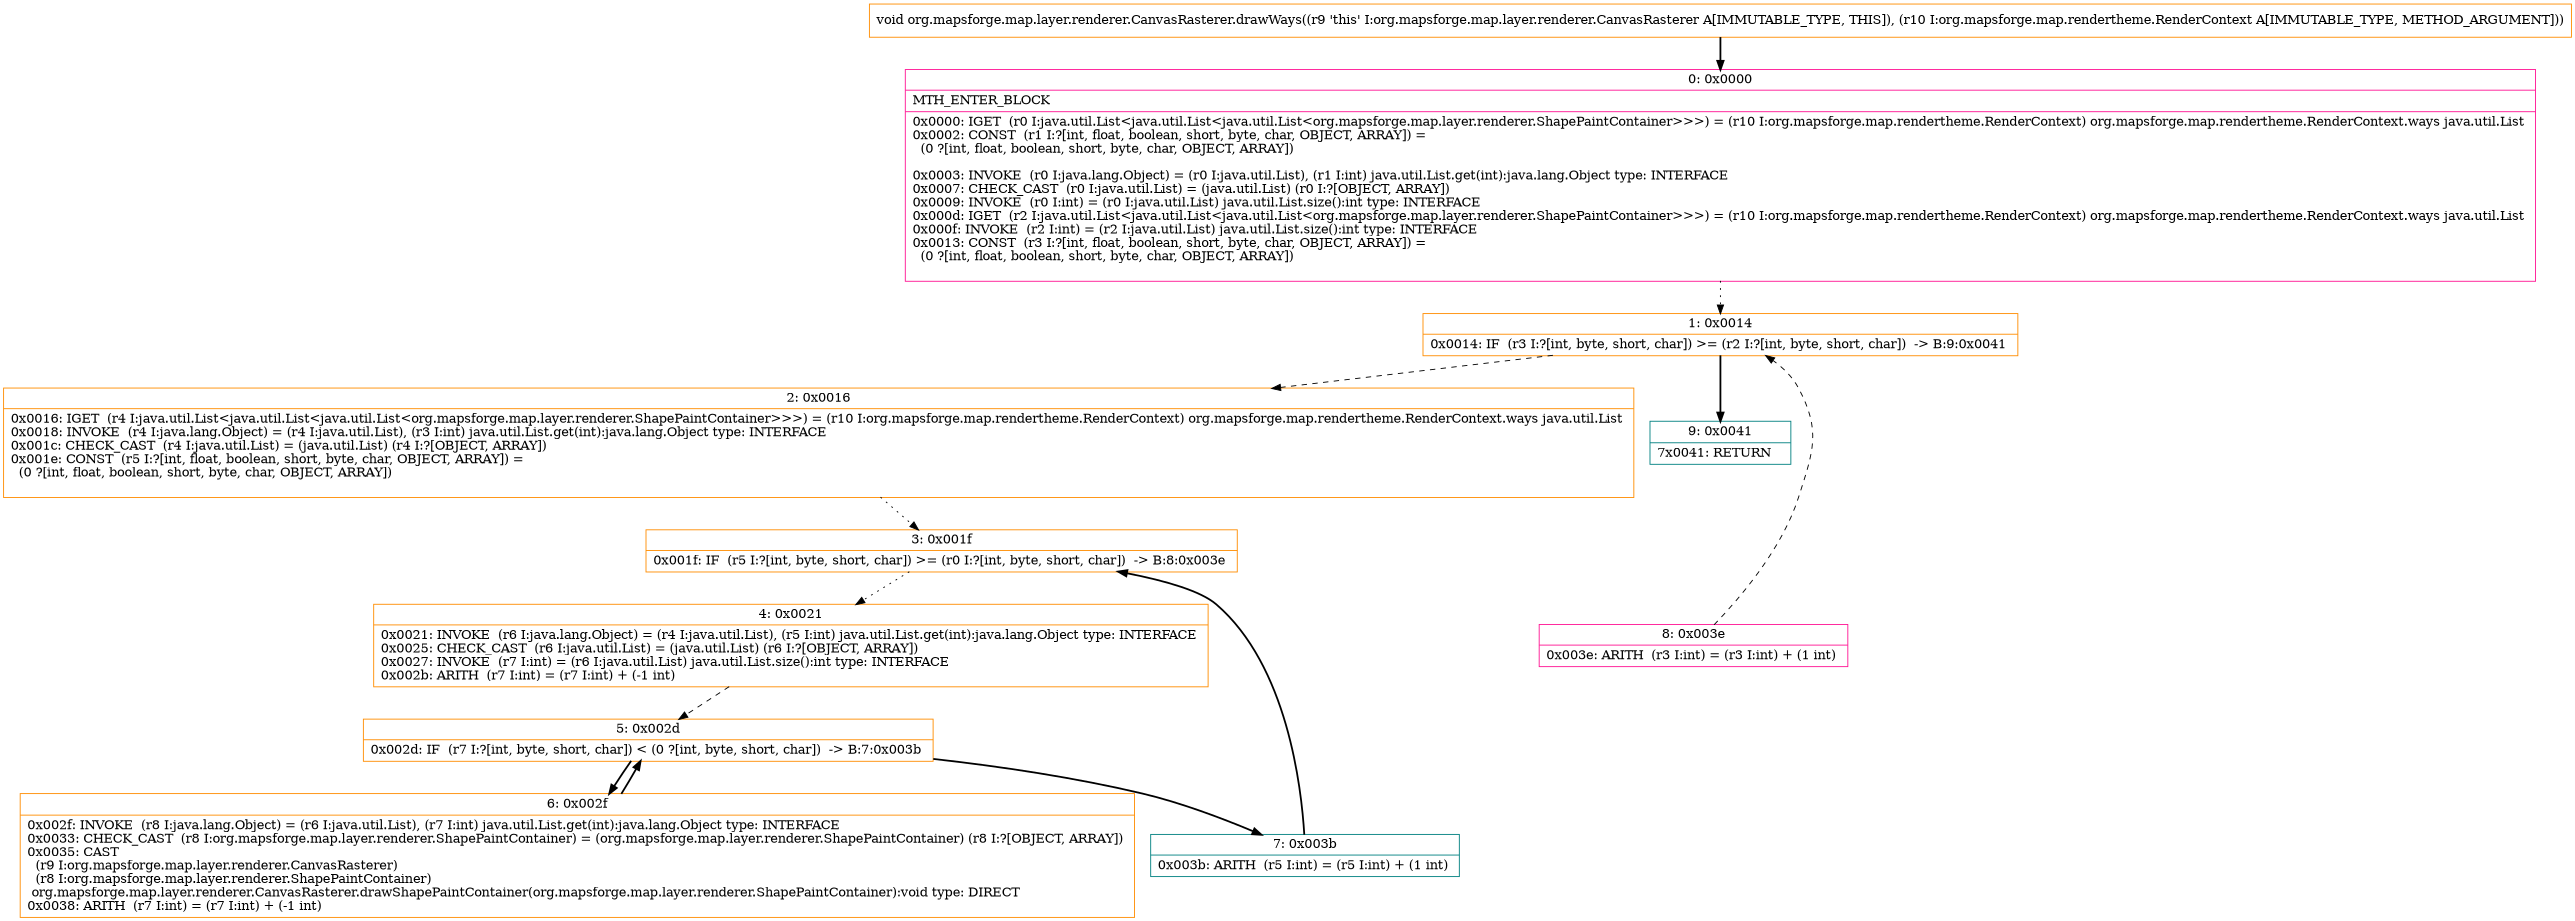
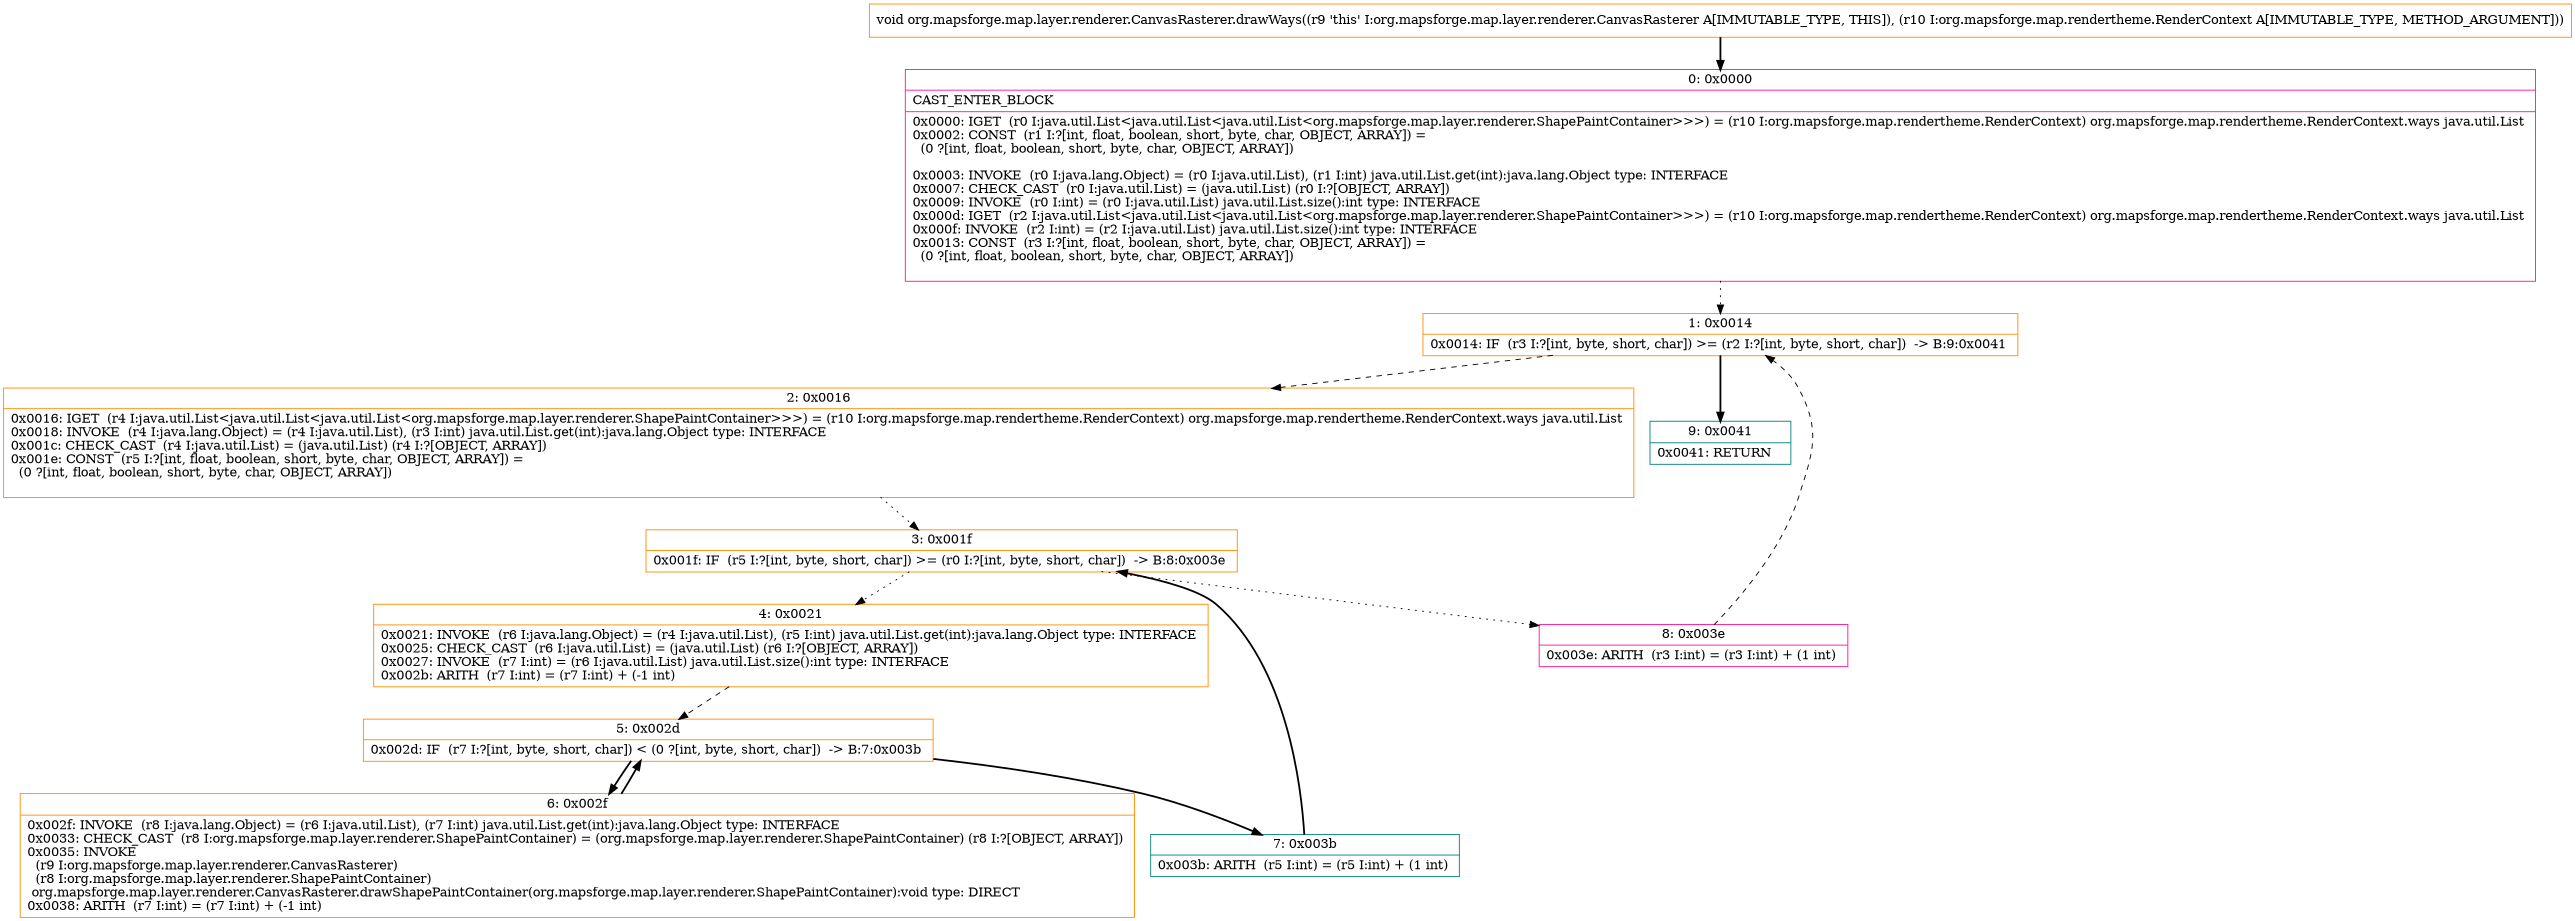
node "0: 0x0000": text "MTH_ENTER_BLOCK" -> "CAST_ENTER_BLOCK"
node "9: 0x0041": text "7x0041: RETURN" -> "0x0041: RETURN"
edge "3: 0x001f" -> "8: 0x003e": added
node "6: 0x002f": text "0x0035: CAST" -> "0x0035: INVOKE"
